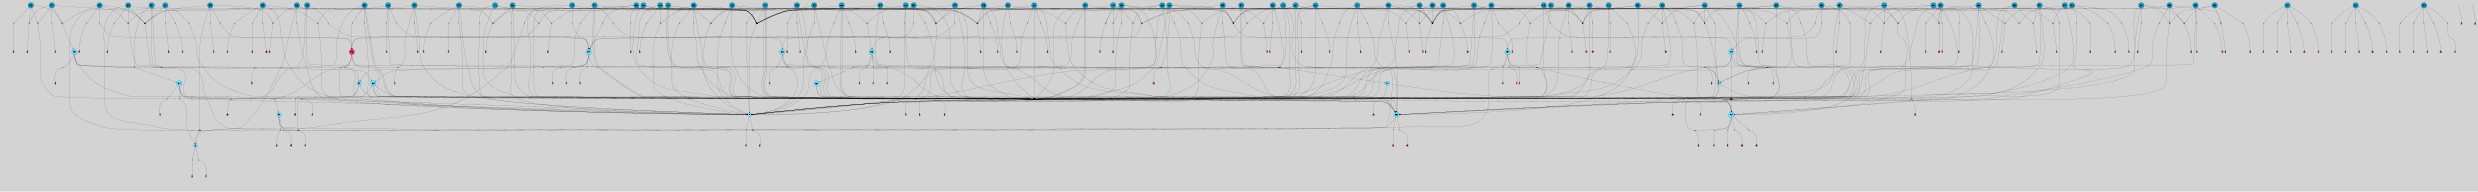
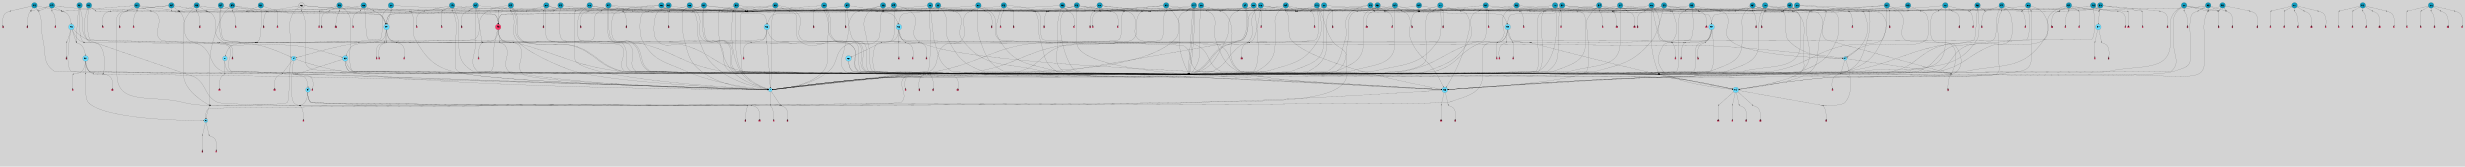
node "T666": fillcolor #1199bb -> #cccccc
node "T317": added
